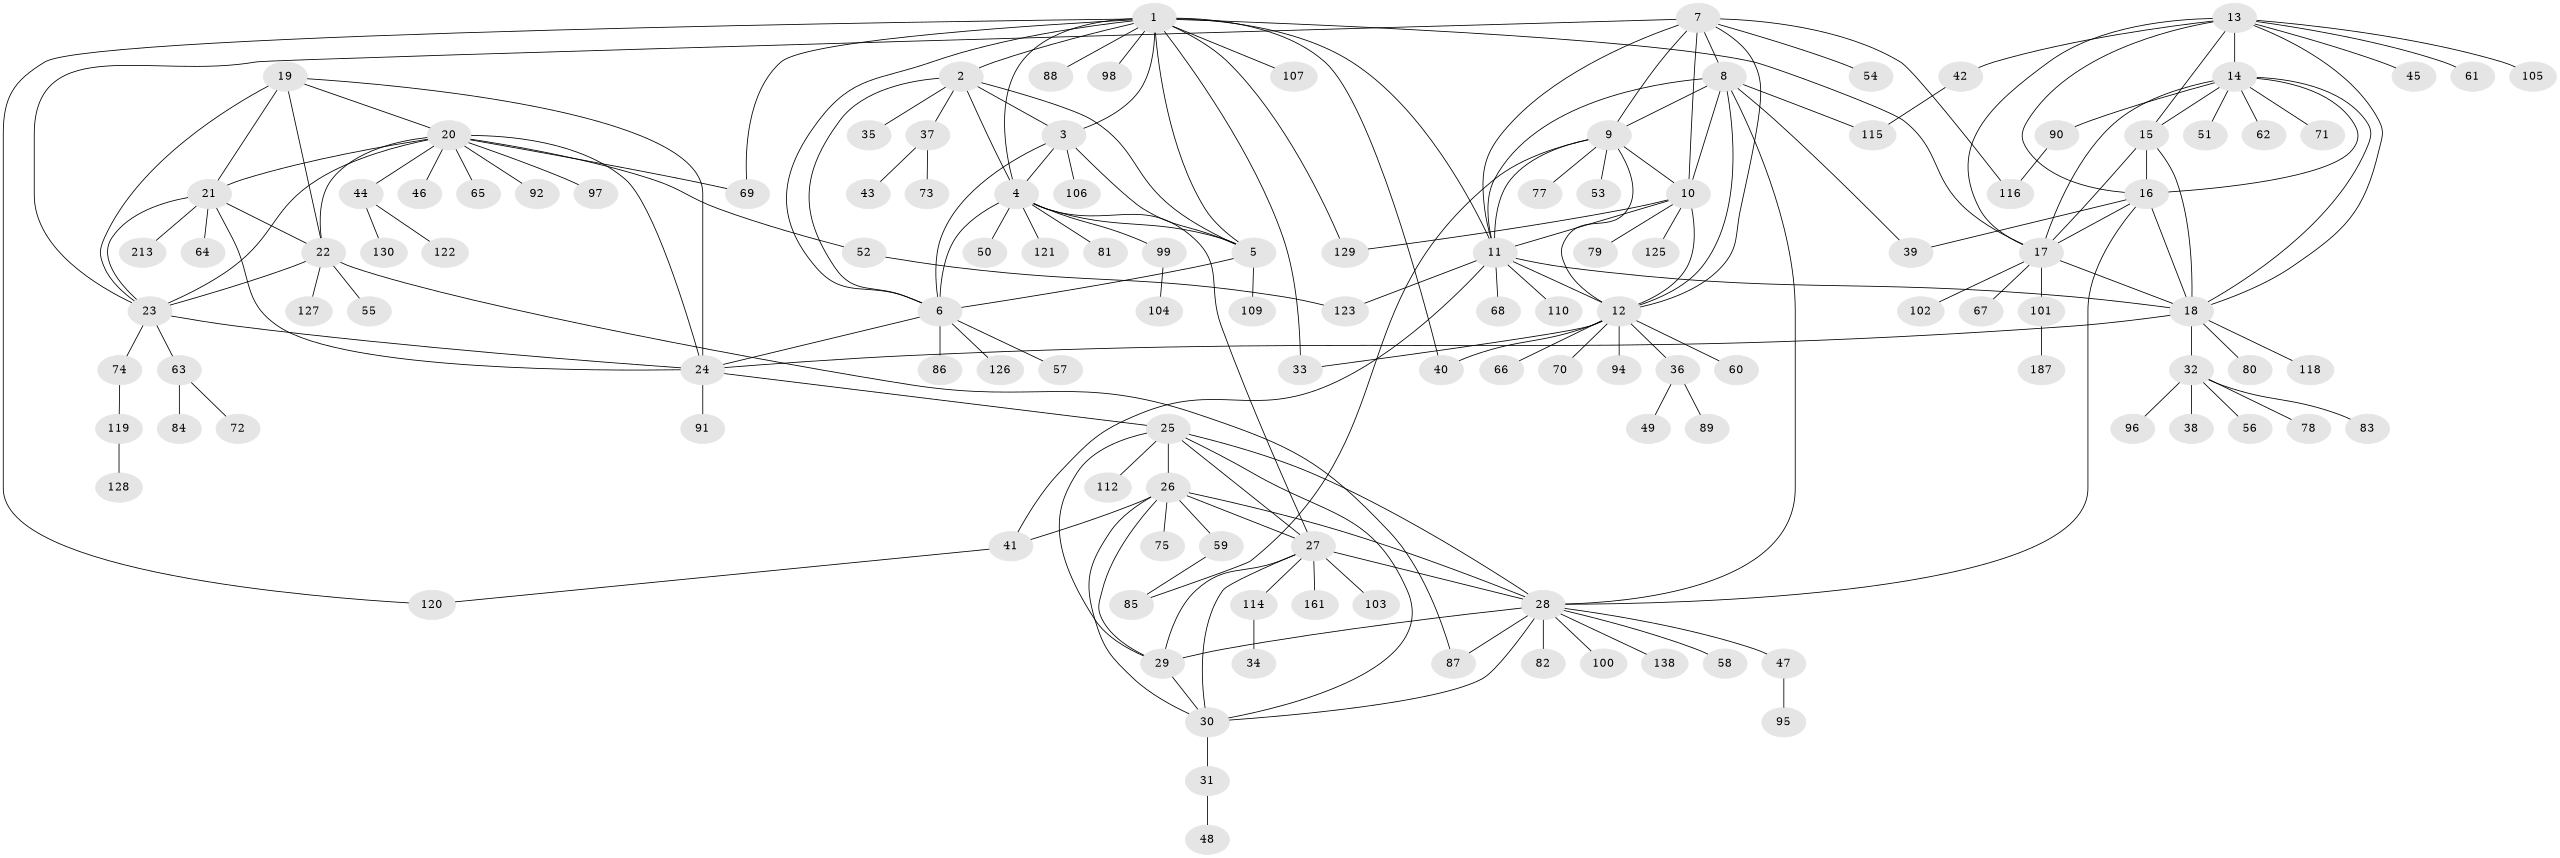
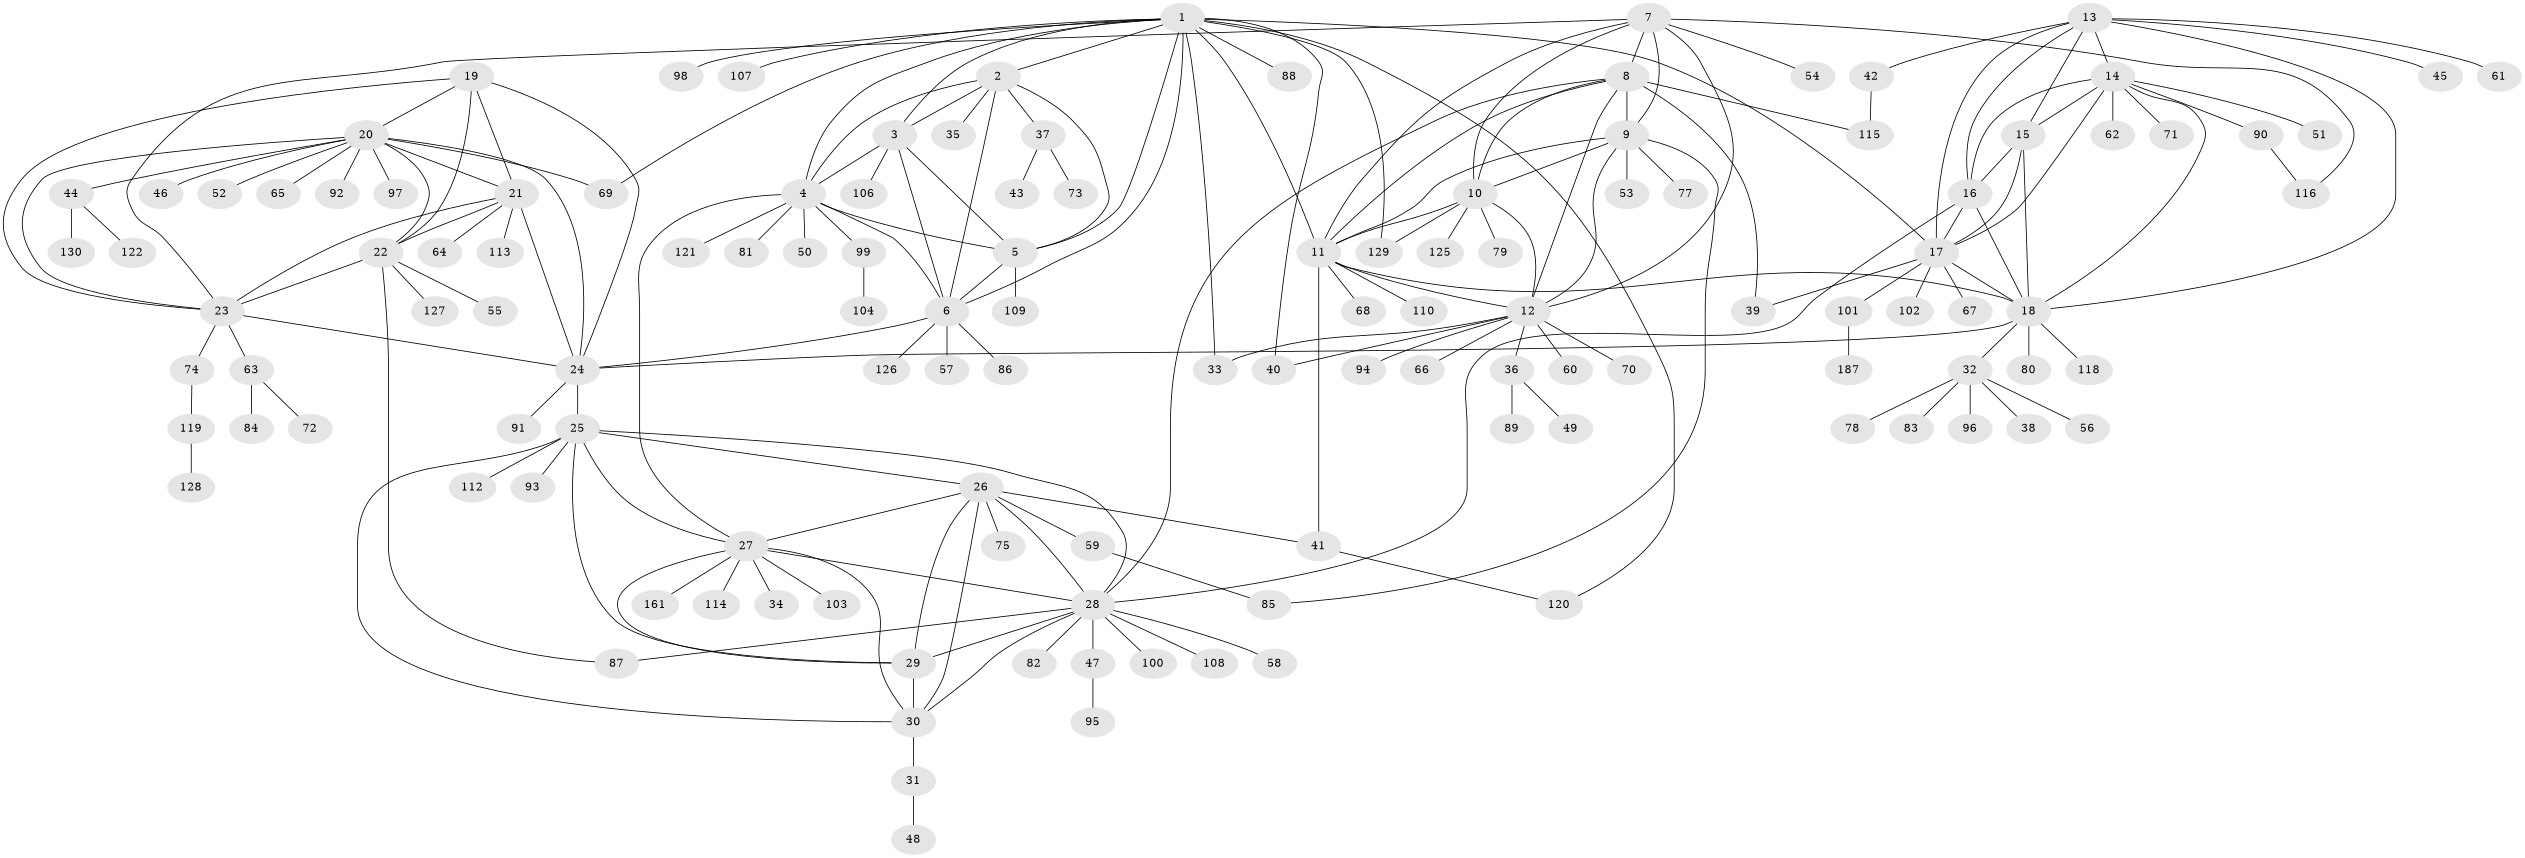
node "105": removed
edge "16" -- "39": now "17" -- "39"
node "213": label "213" -> "113"
node "123": removed
node "93": added
edge "114" -- "34": now "27" -- "34"
node "138": label "138" -> "108"
